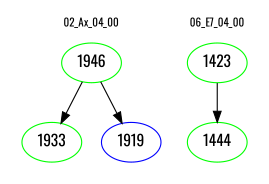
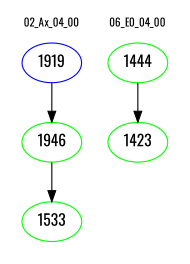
cluster "06_E7_04_00": label "06_E7_04_00" -> "06_E0_04_00"
edge "1423" -> "1444": reversed
edge "1946" -> "1919": reversed
node "1933": label "1933" -> "1533"
